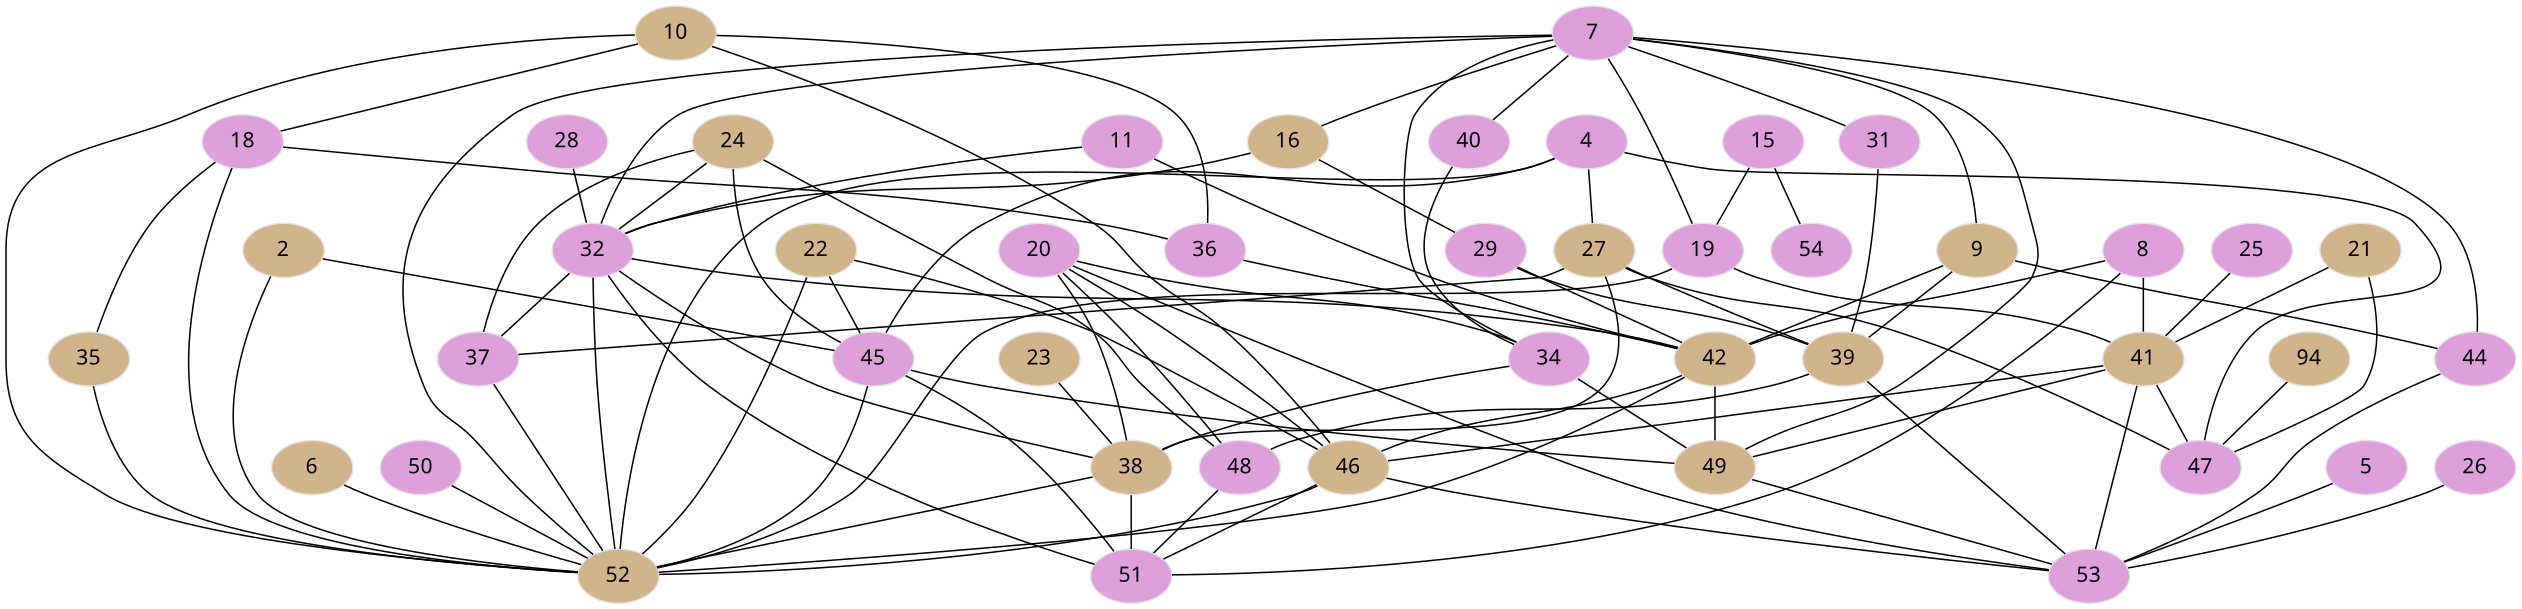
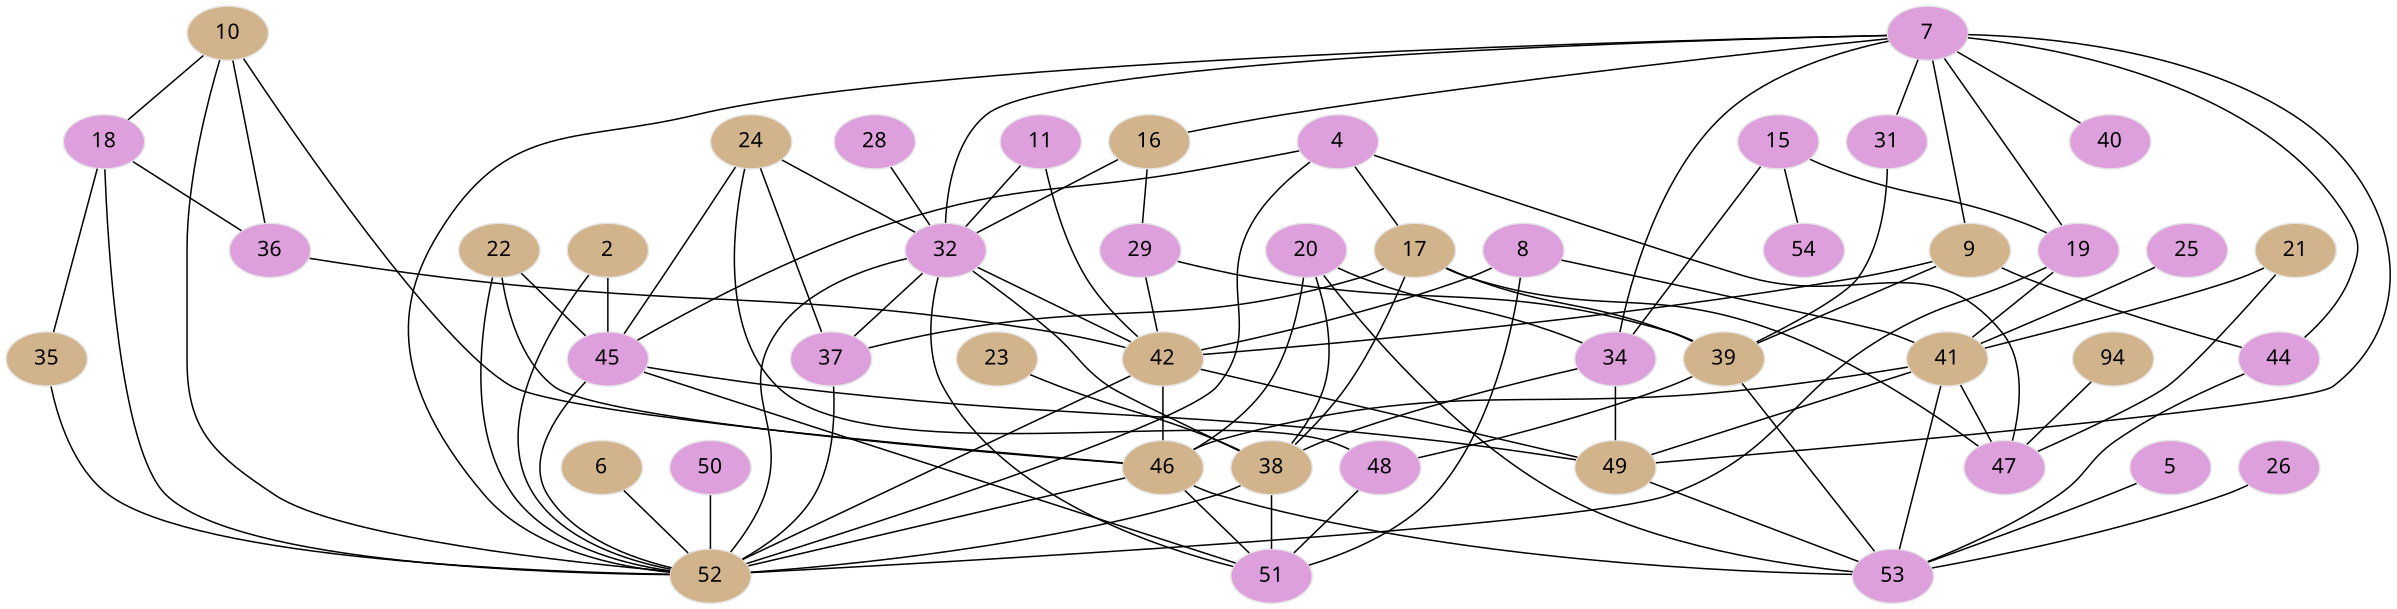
node "27": label "27" -> "17"
edge "40" -- "34": now "15" -- "34"
edge "20" -- "48": removed
